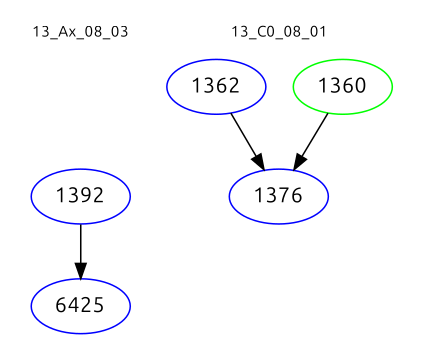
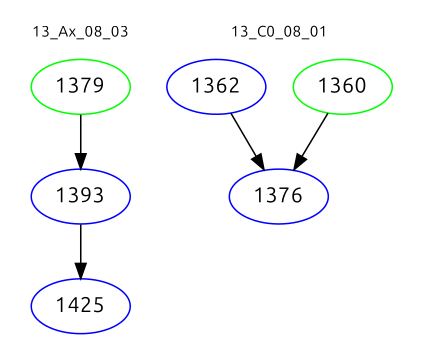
node "1379": added
node "1392": label "1392" -> "1393"
node "6425": label "6425" -> "1425"
